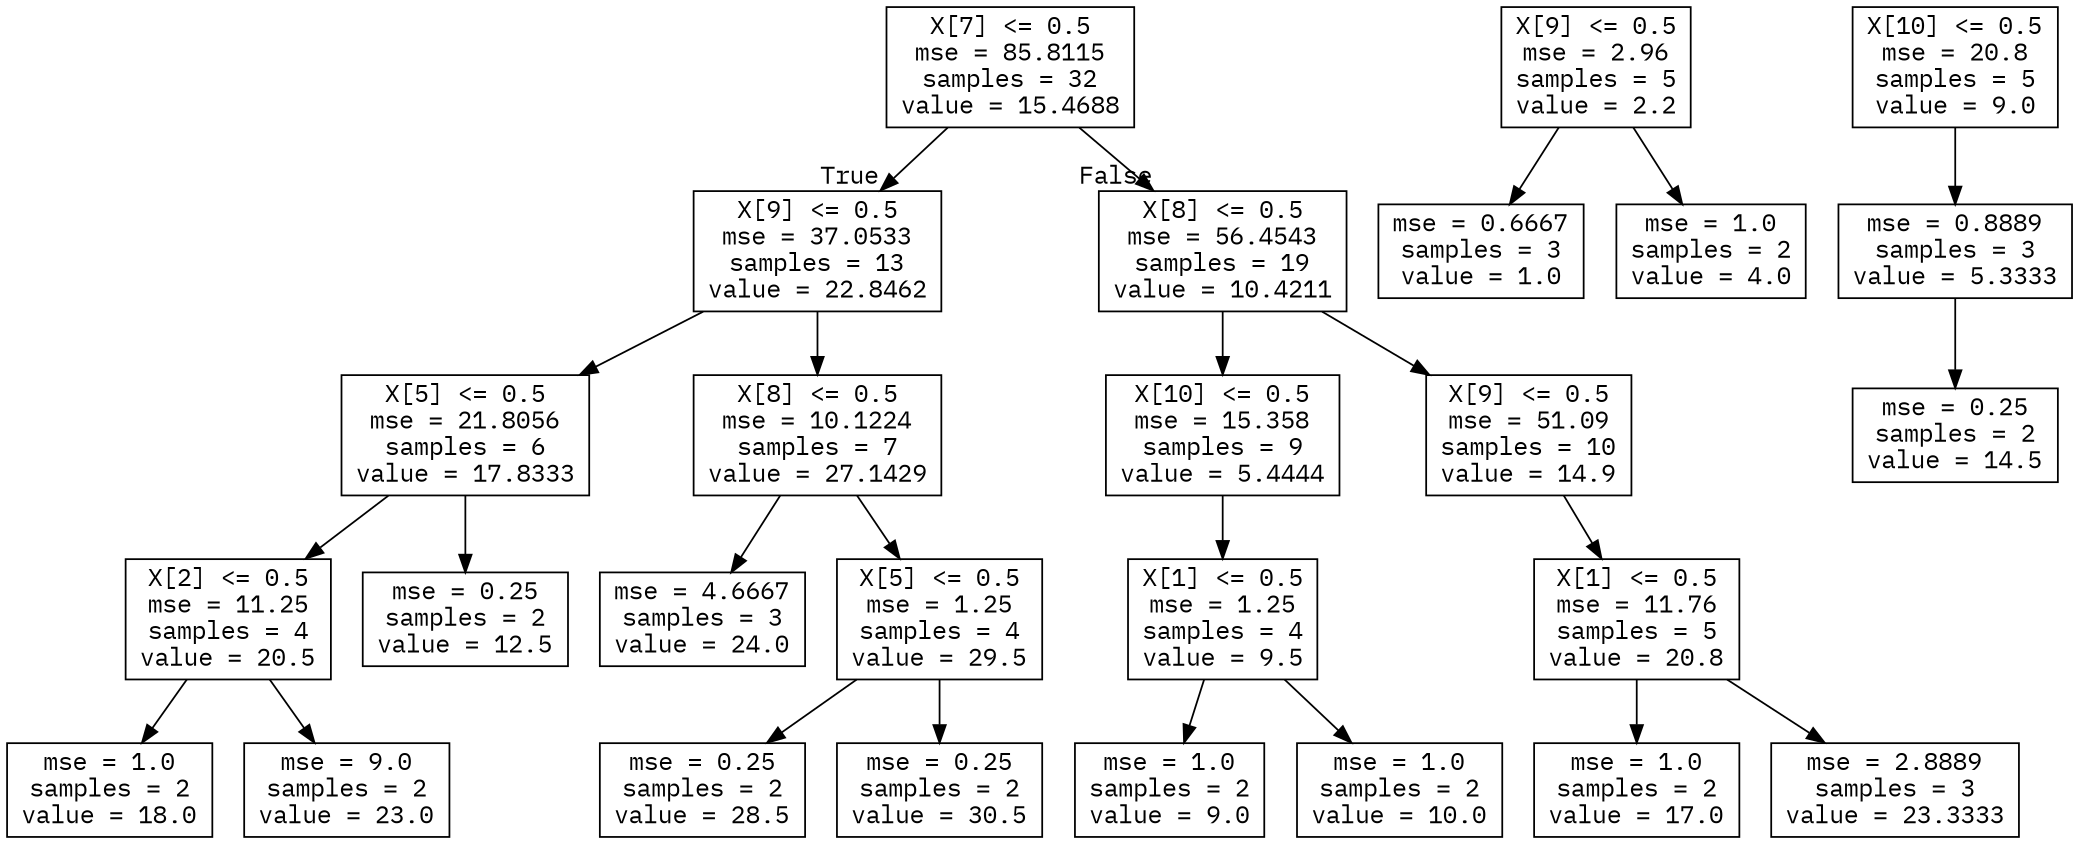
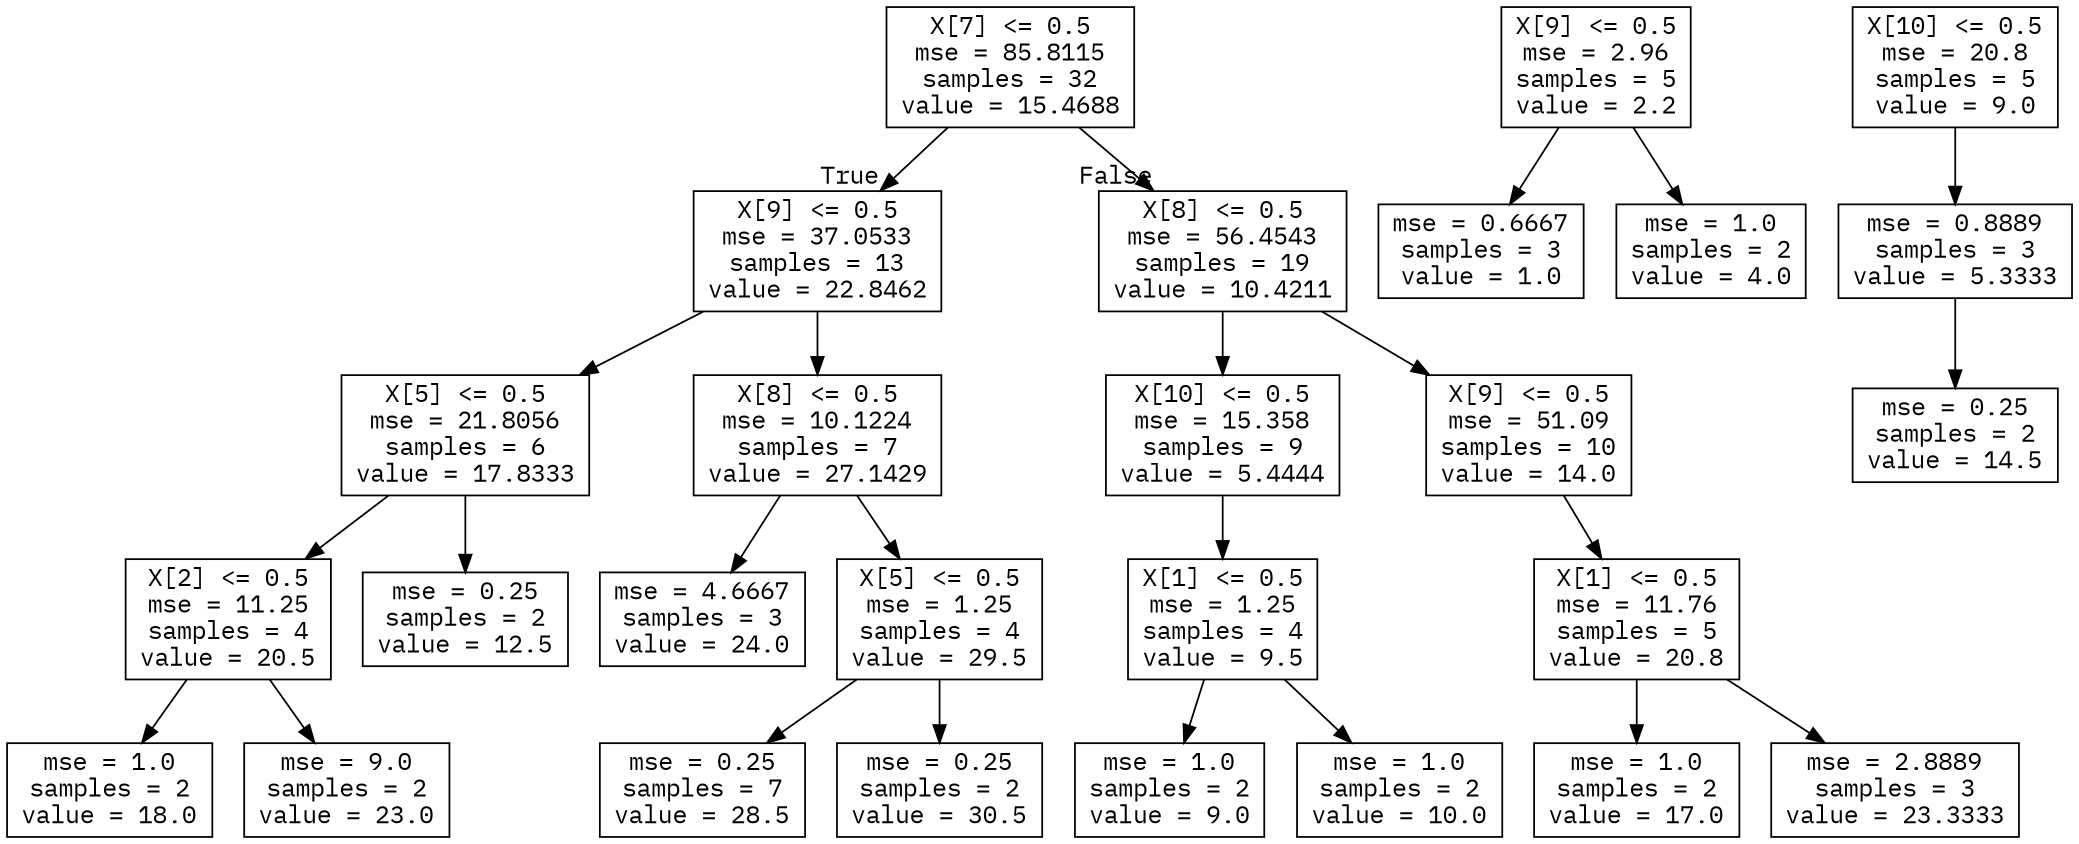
node "X[9] <= 0.5 mse = 51.09 samples = 10 value = 14.9": label "X[9] <= 0.5 mse = 51.09 samples = 10 value = 14.9" -> "X[9] <= 0.5 mse = 51.09 samples = 10 value = 14.0"
node "mse = 0.25 samples = 2 value = 28.5": label "mse = 0.25 samples = 2 value = 28.5" -> "mse = 0.25 samples = 7 value = 28.5"
